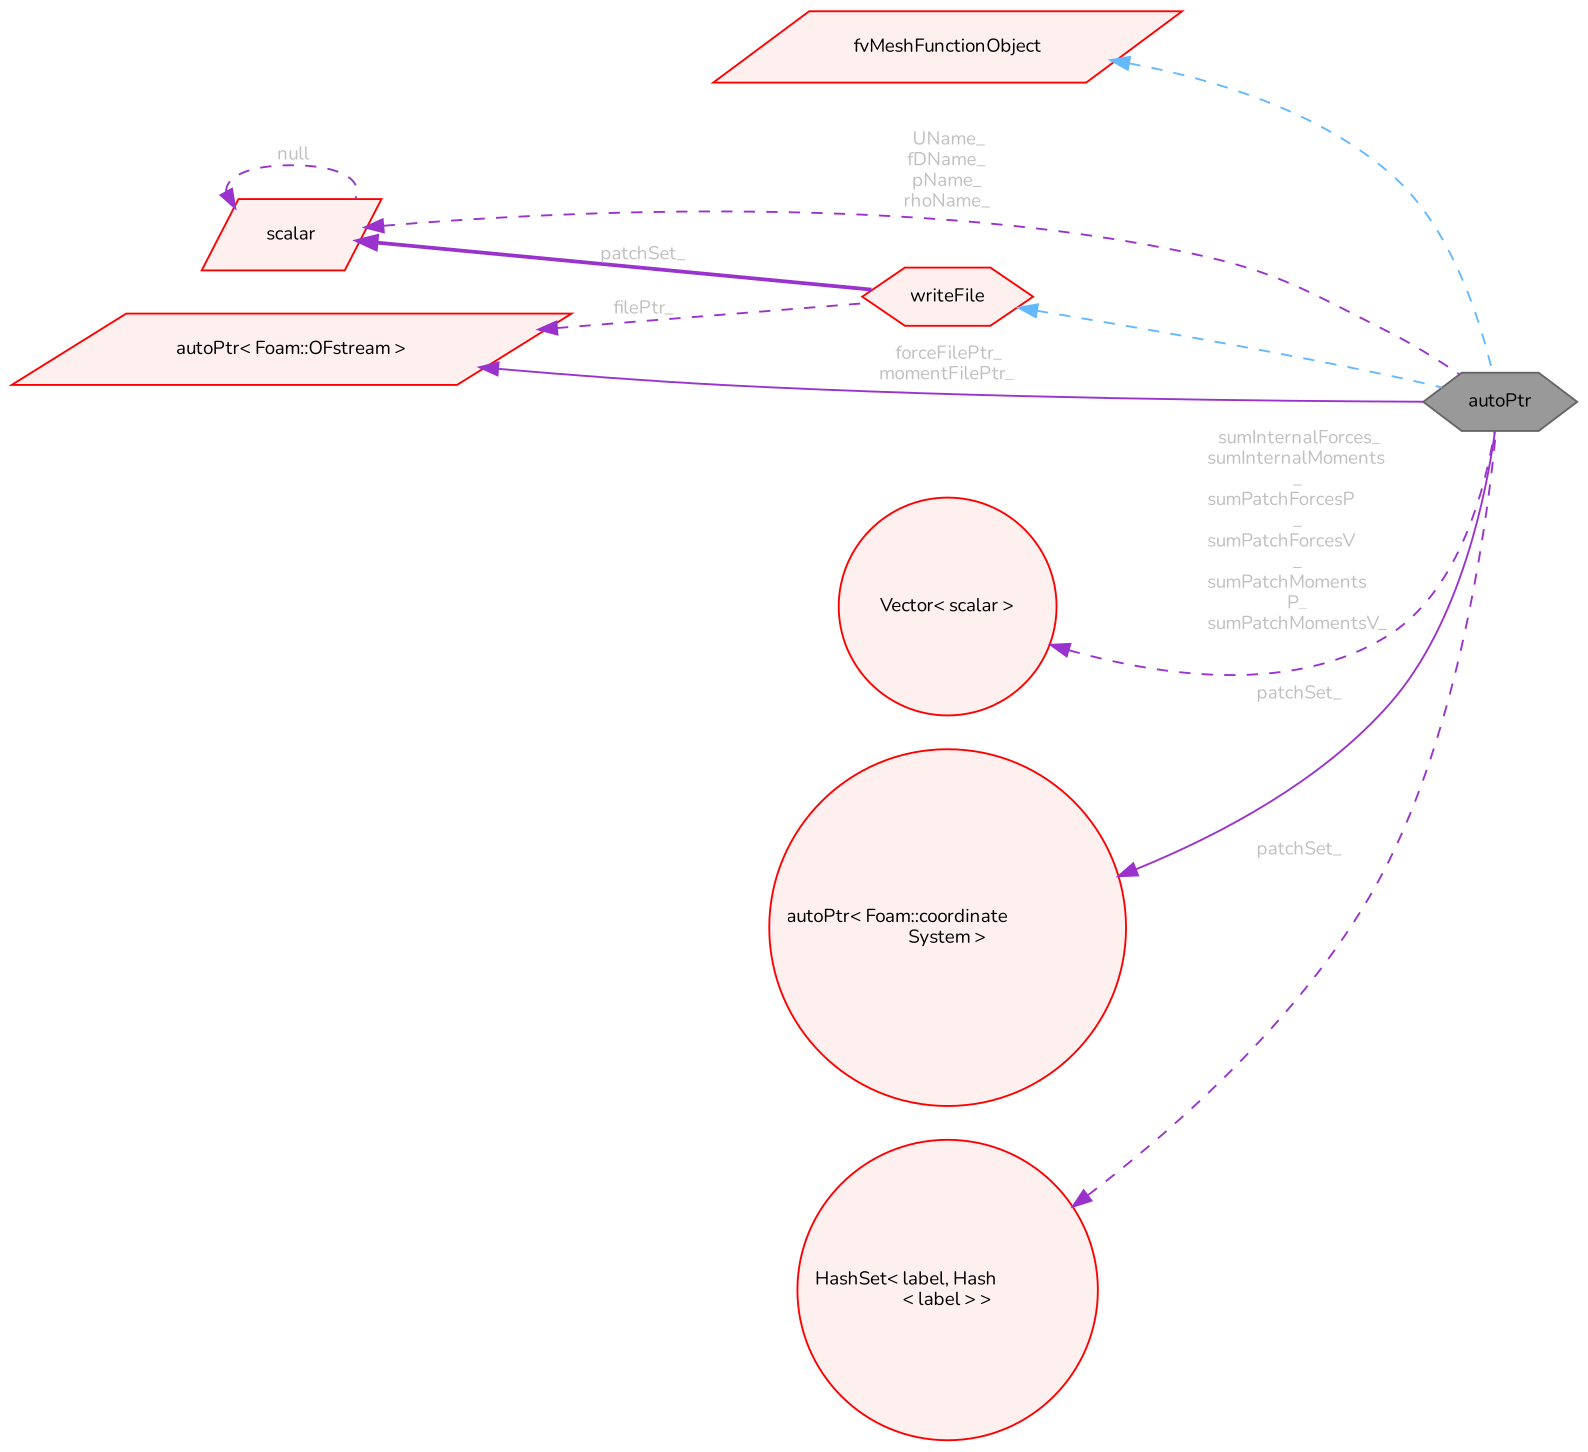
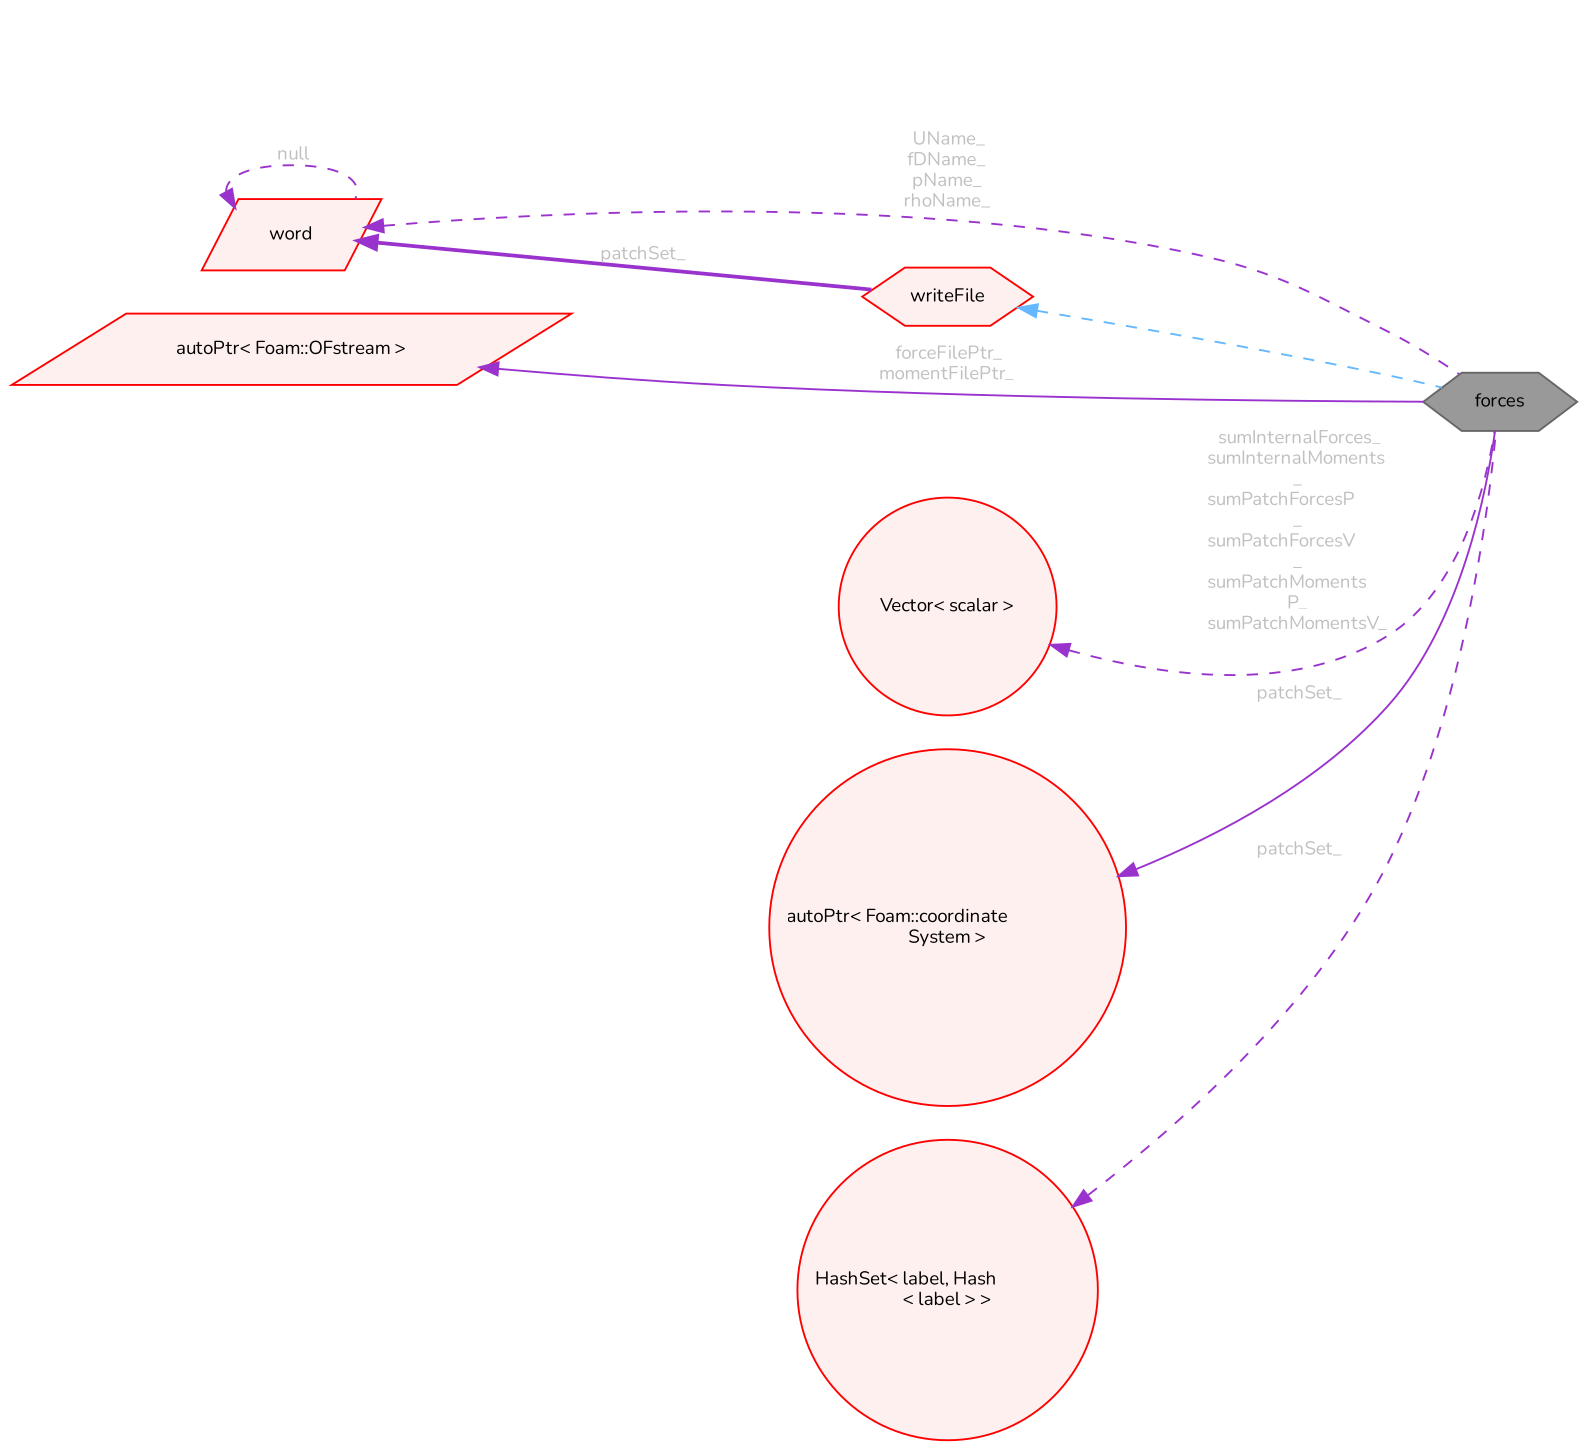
node "fvMeshFunctionObject": removed
node "scalar": label "scalar" -> "word"
edge "writeFile" -> "autoPtr< Foam::OFstream >": removed, label "filePtr_"
node "autoPtr": label "autoPtr" -> "forces"
